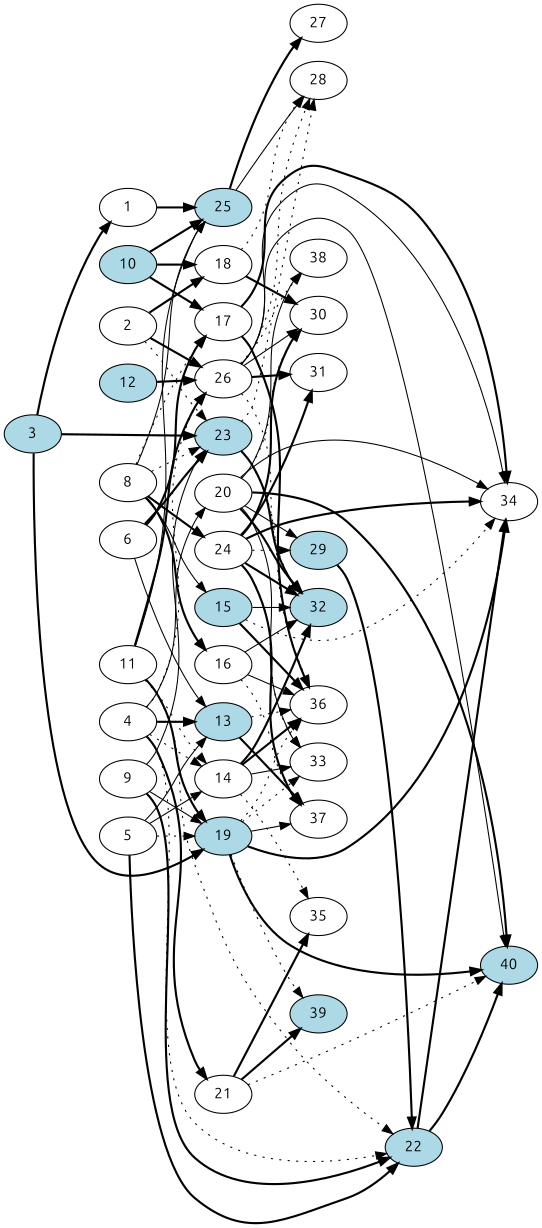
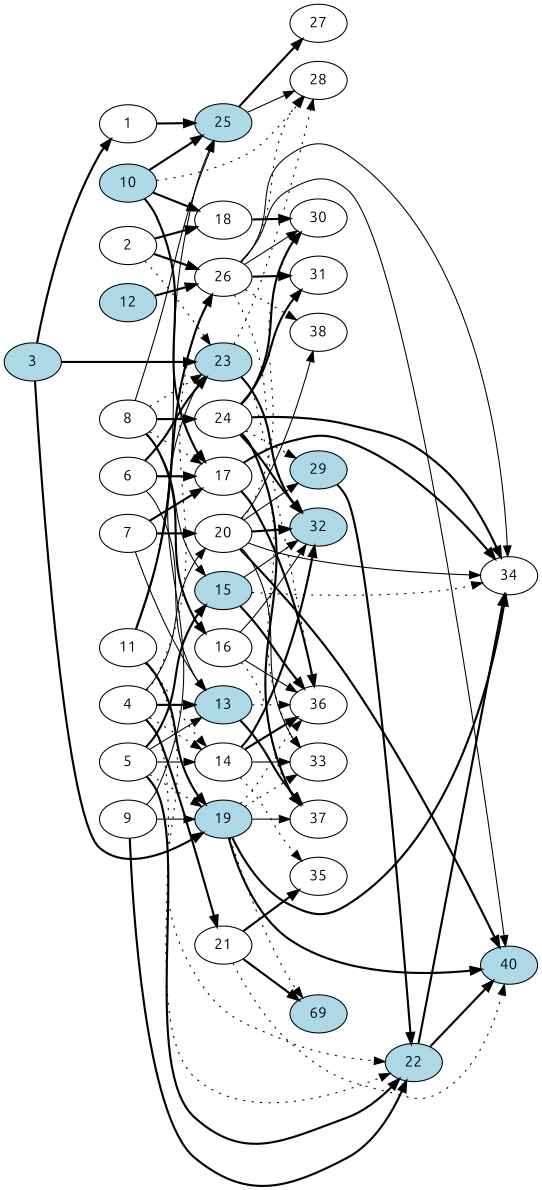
edge "18" -> "28": now "10" -> "28"
node "7": added
edge "5" -> "15": added
node "39": label "39" -> "69"
